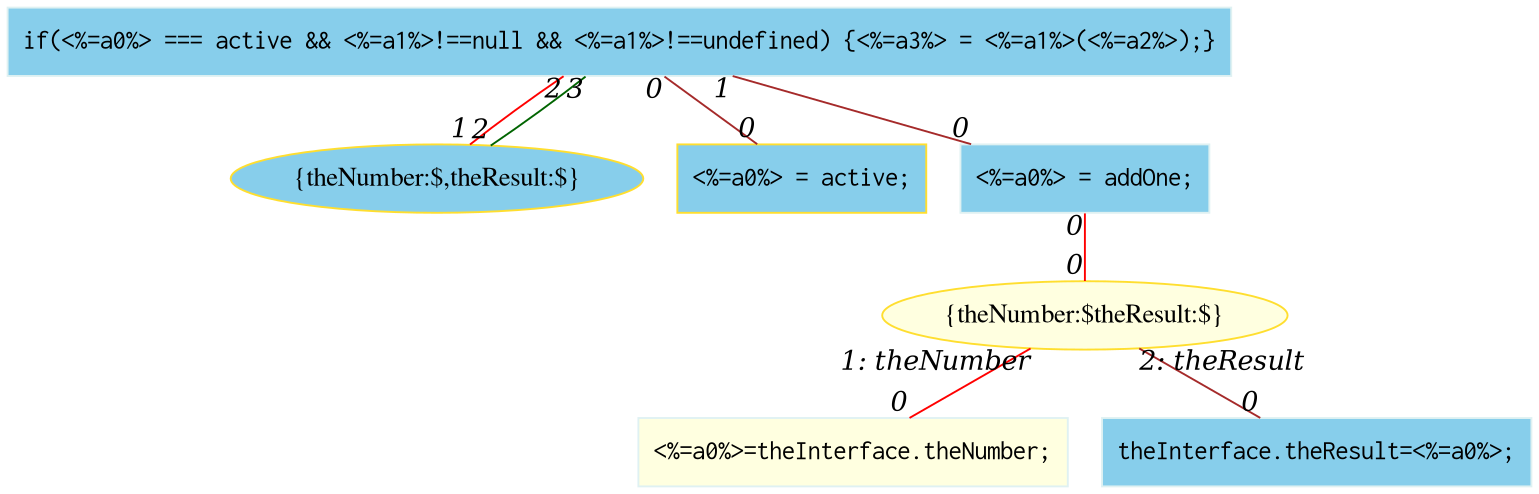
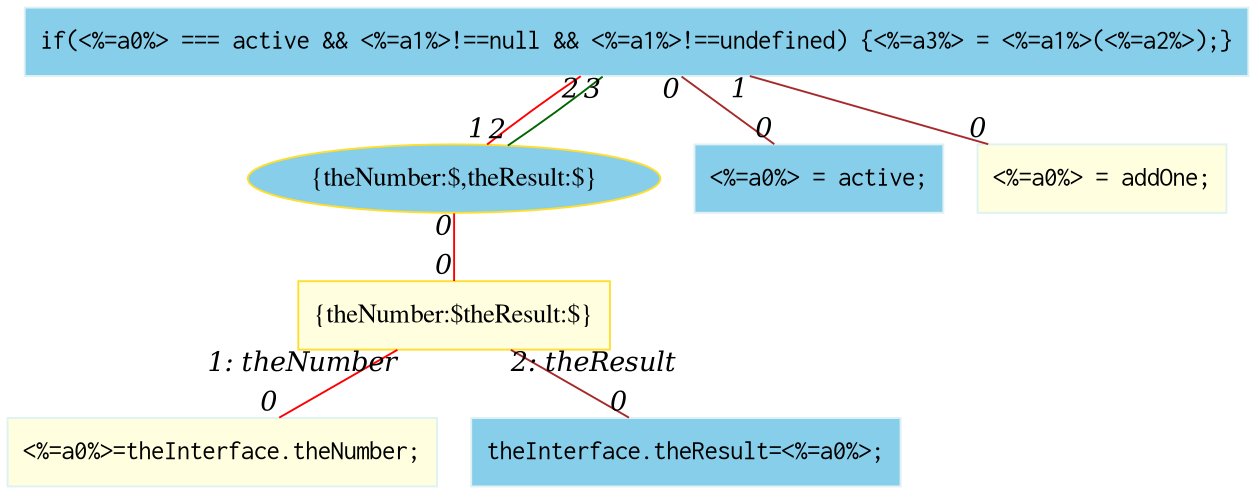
node "<%=a0%> = active;": color #ffde2f -> #dff1f2
node "<%=a0%> = addOne;": fillcolor skyblue -> lightyellow
edge "<%=a0%> = addOne;" -- "{theNumber:$theResult:$}": now "{theNumber:$,theResult:$}" -- "{theNumber:$theResult:$}"
node "{theNumber:$theResult:$}": shape ellipse -> box
